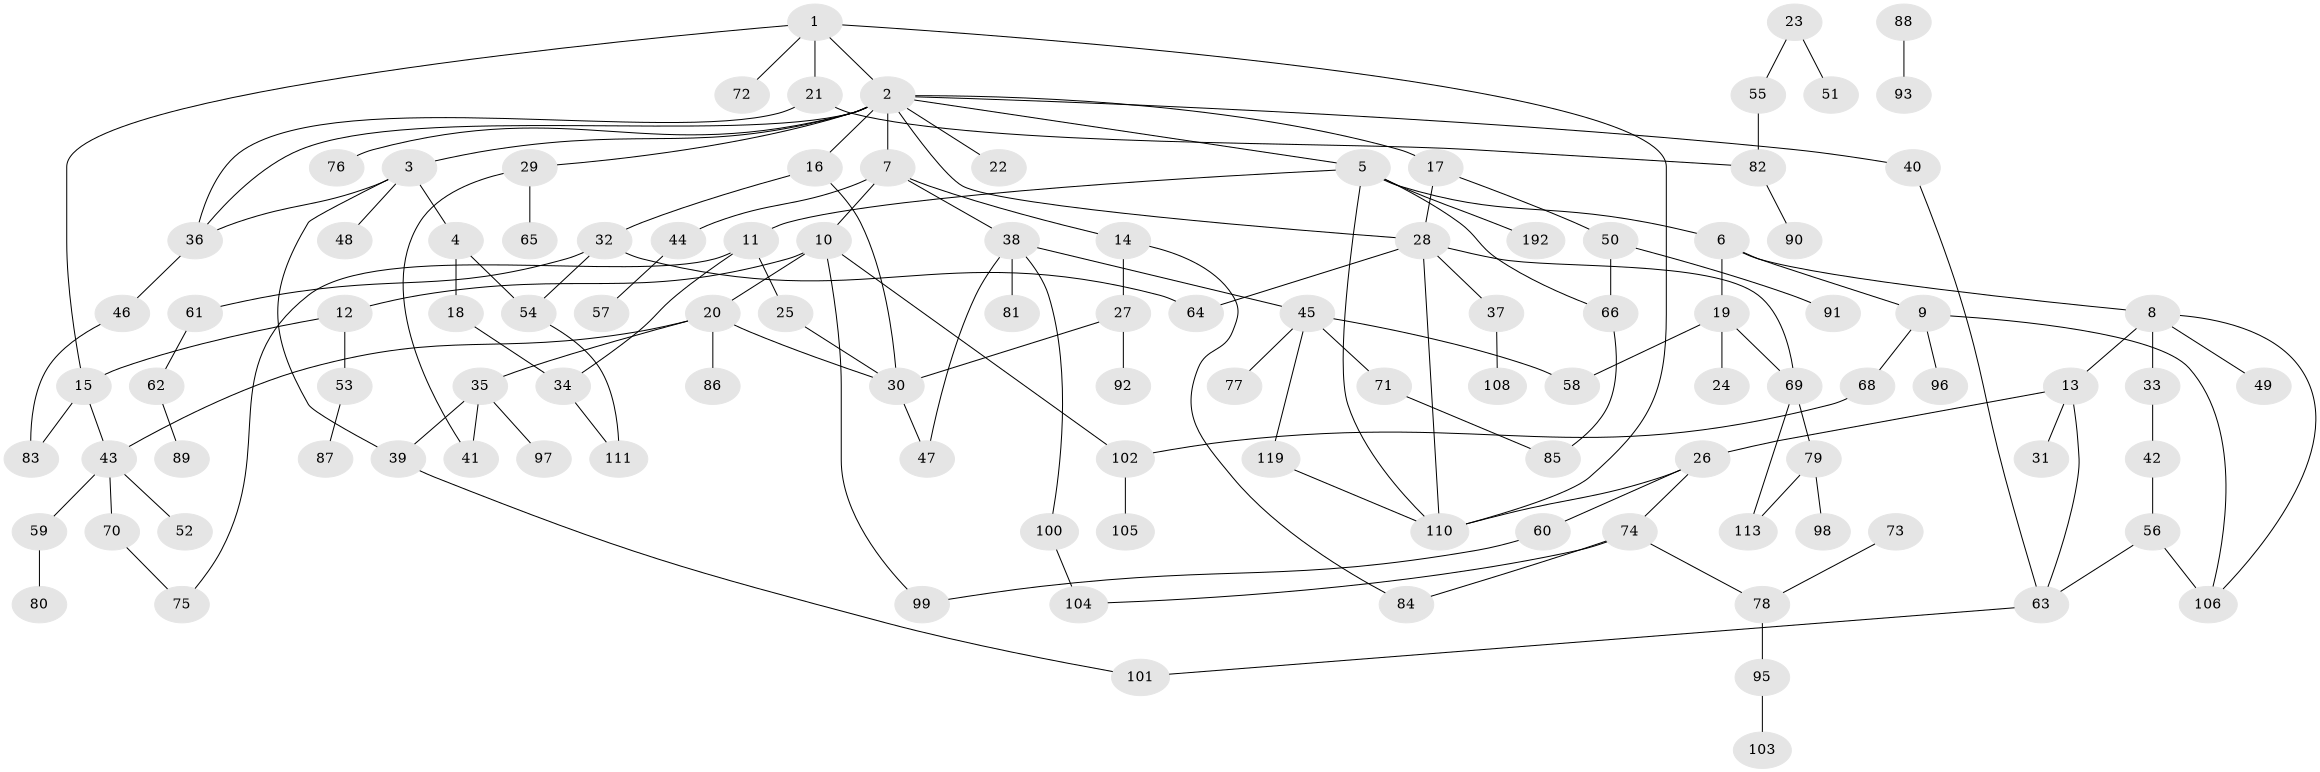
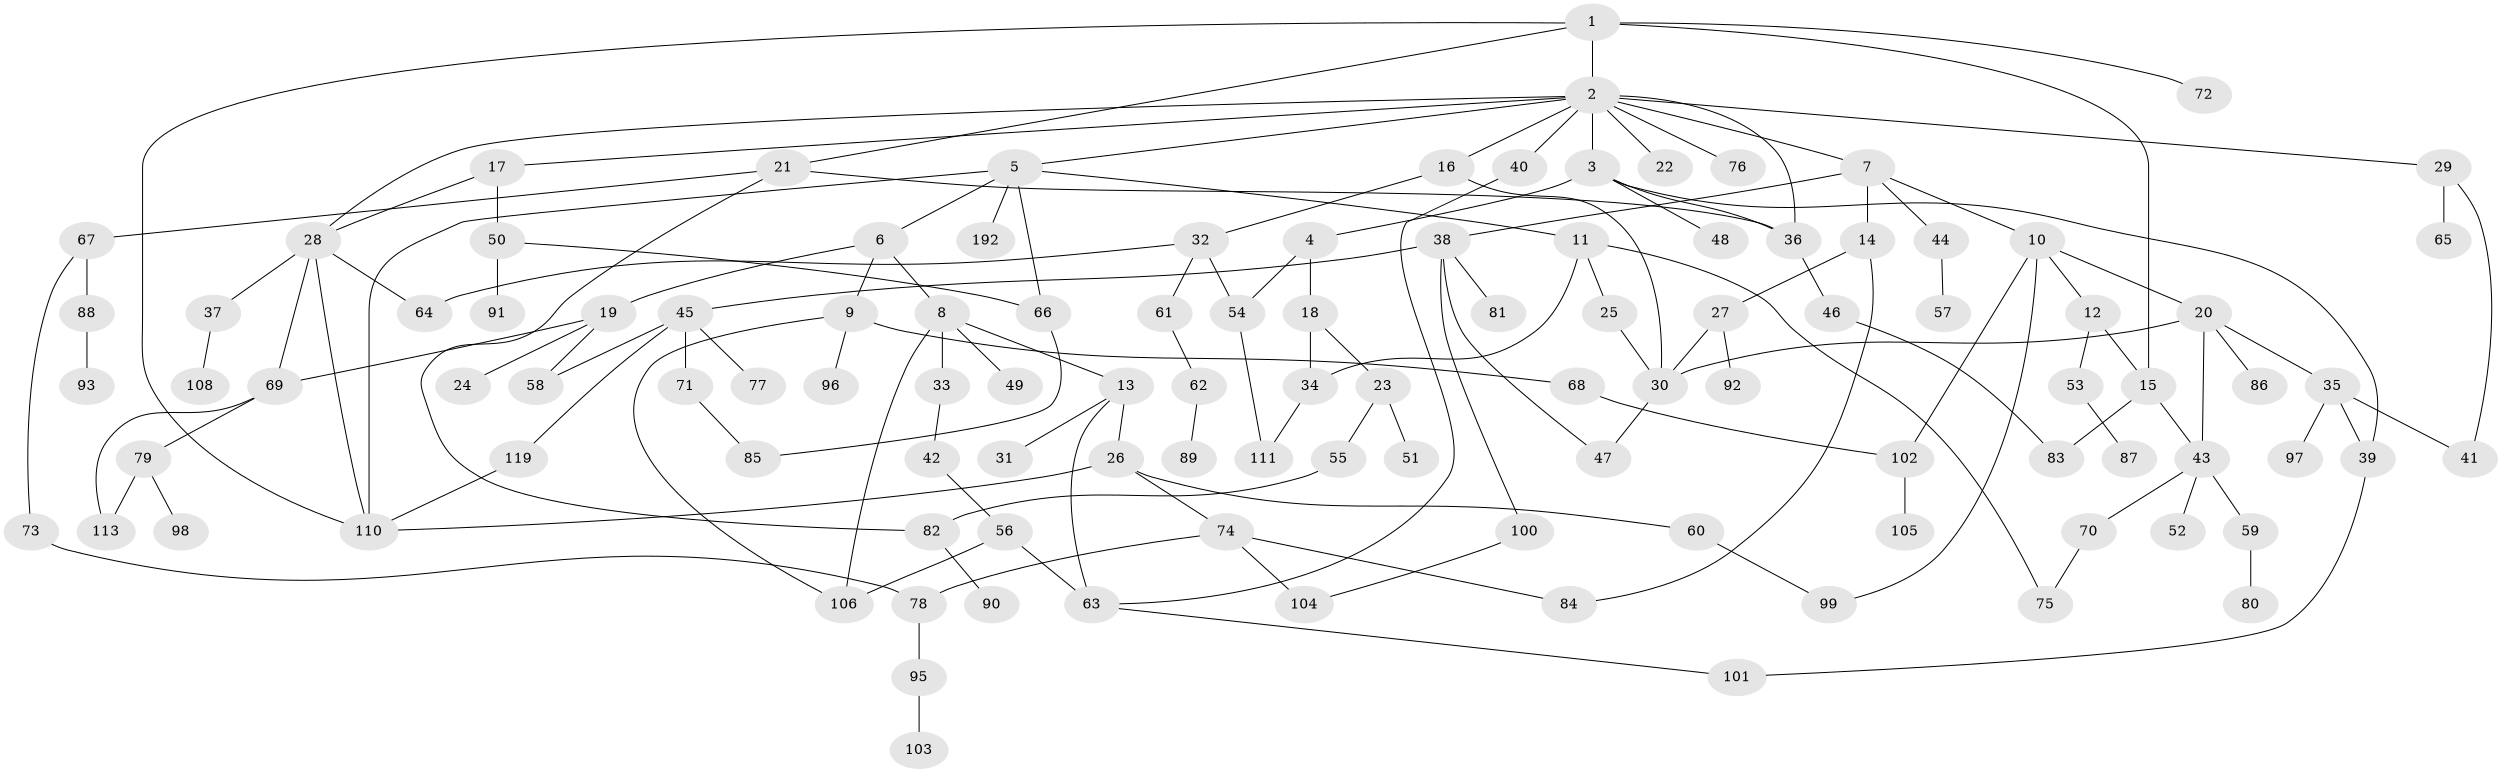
node "67": added
edge "18" -- "23": added
